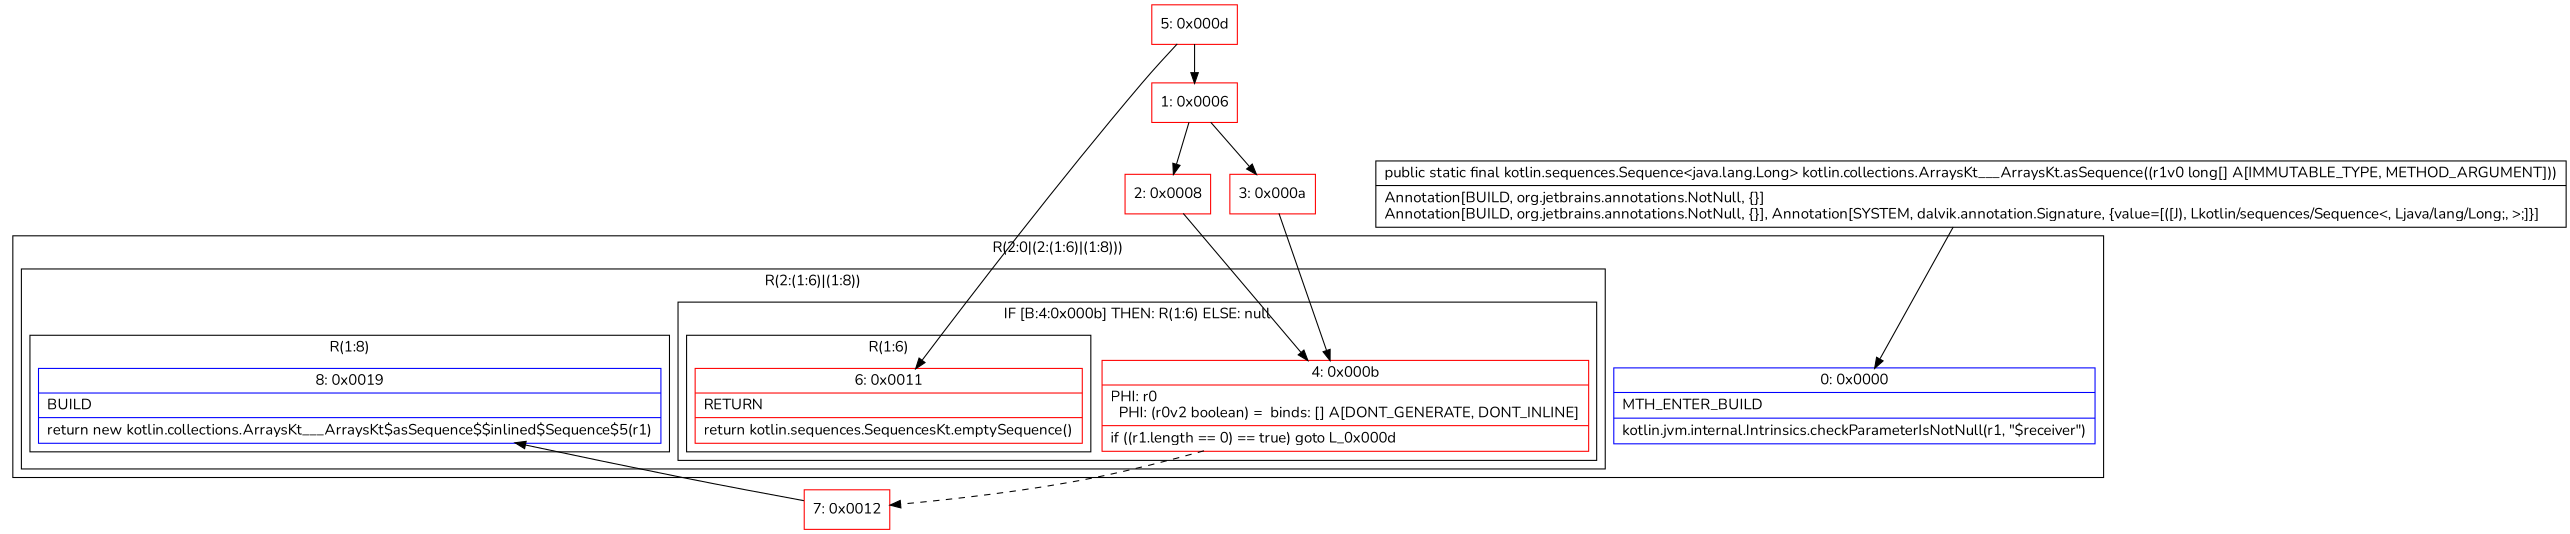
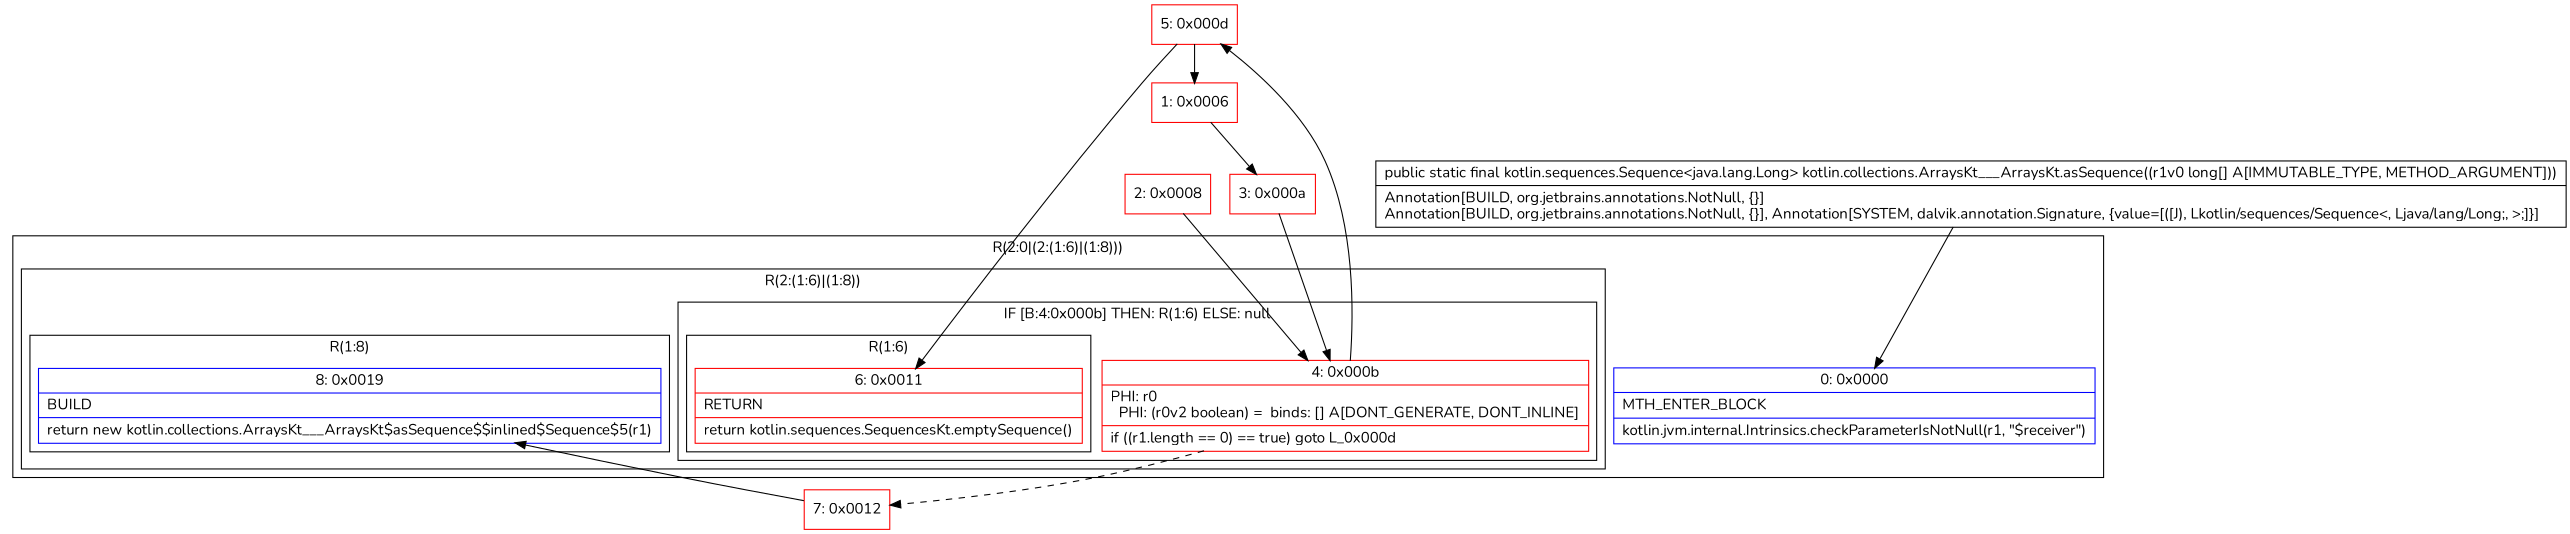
edge "1: 0x0006" -> "2: 0x0008": removed
edge "4: 0x000b" -> "5: 0x000d": added
node "0: 0x0000": text "MTH_ENTER_BUILD" -> "MTH_ENTER_BLOCK"
